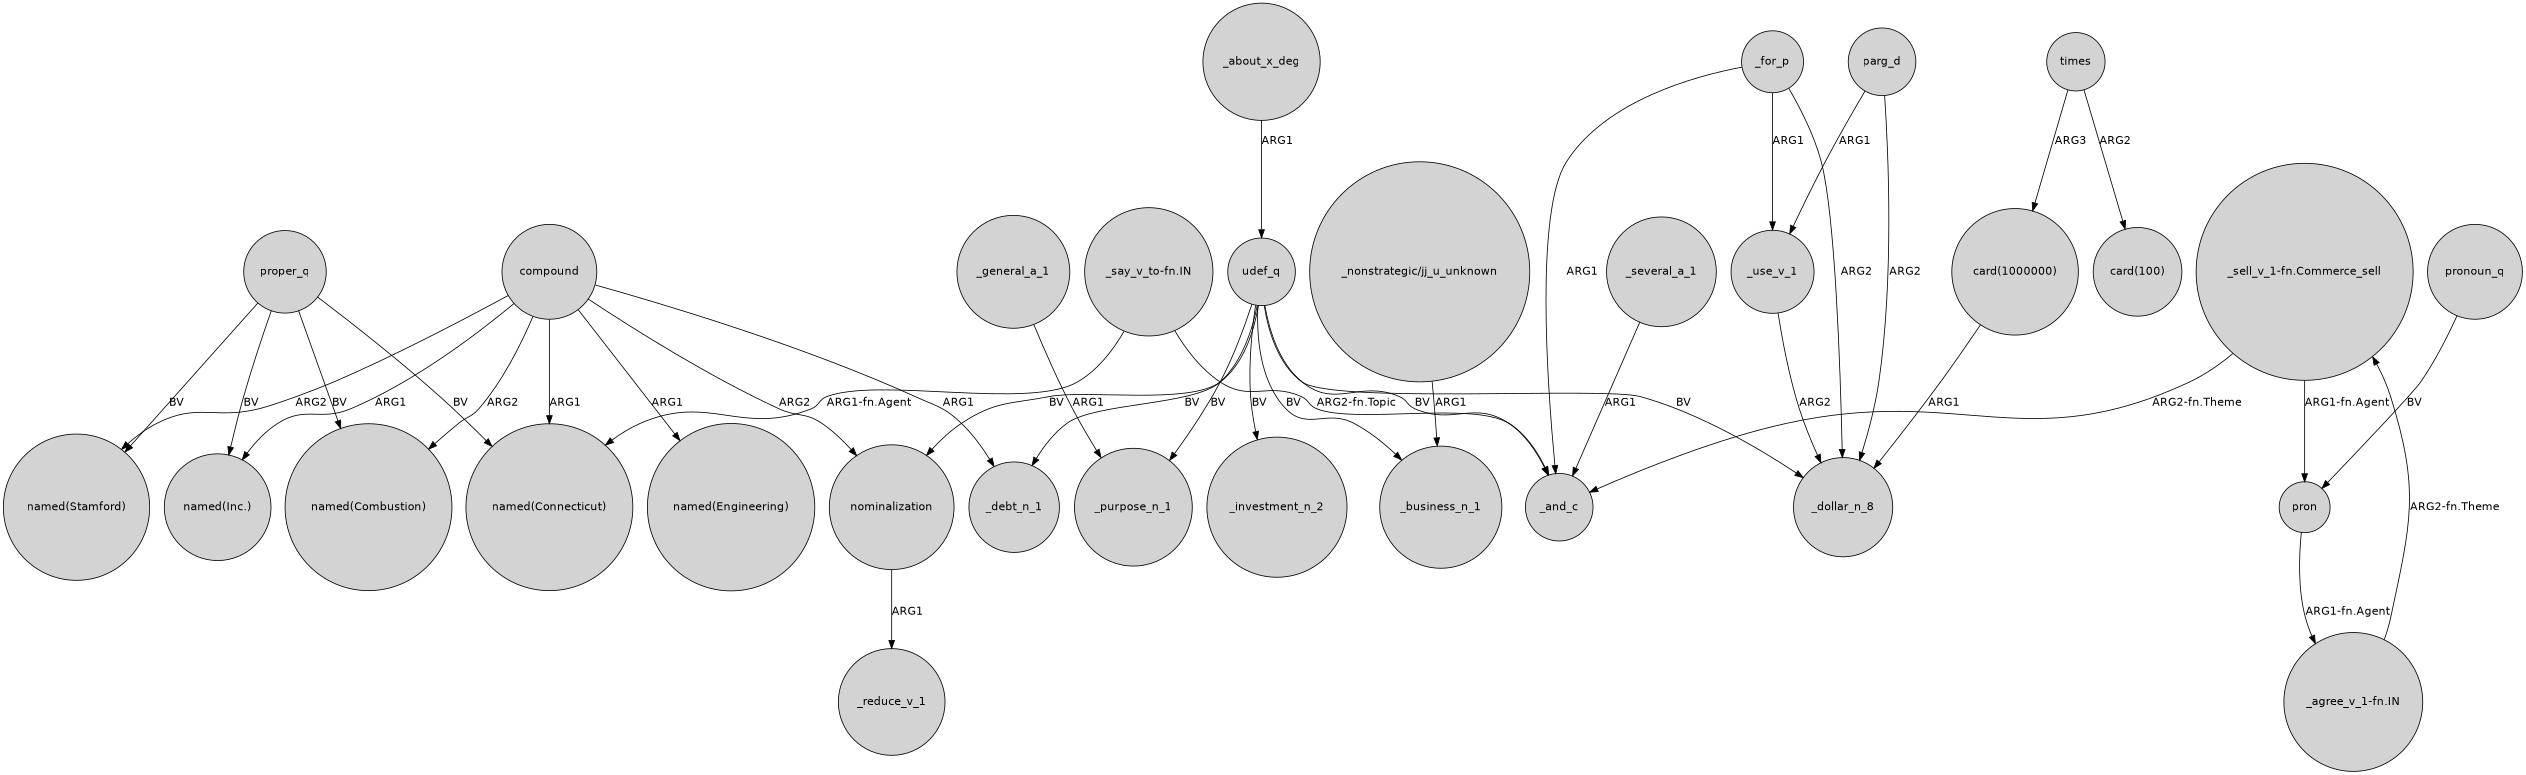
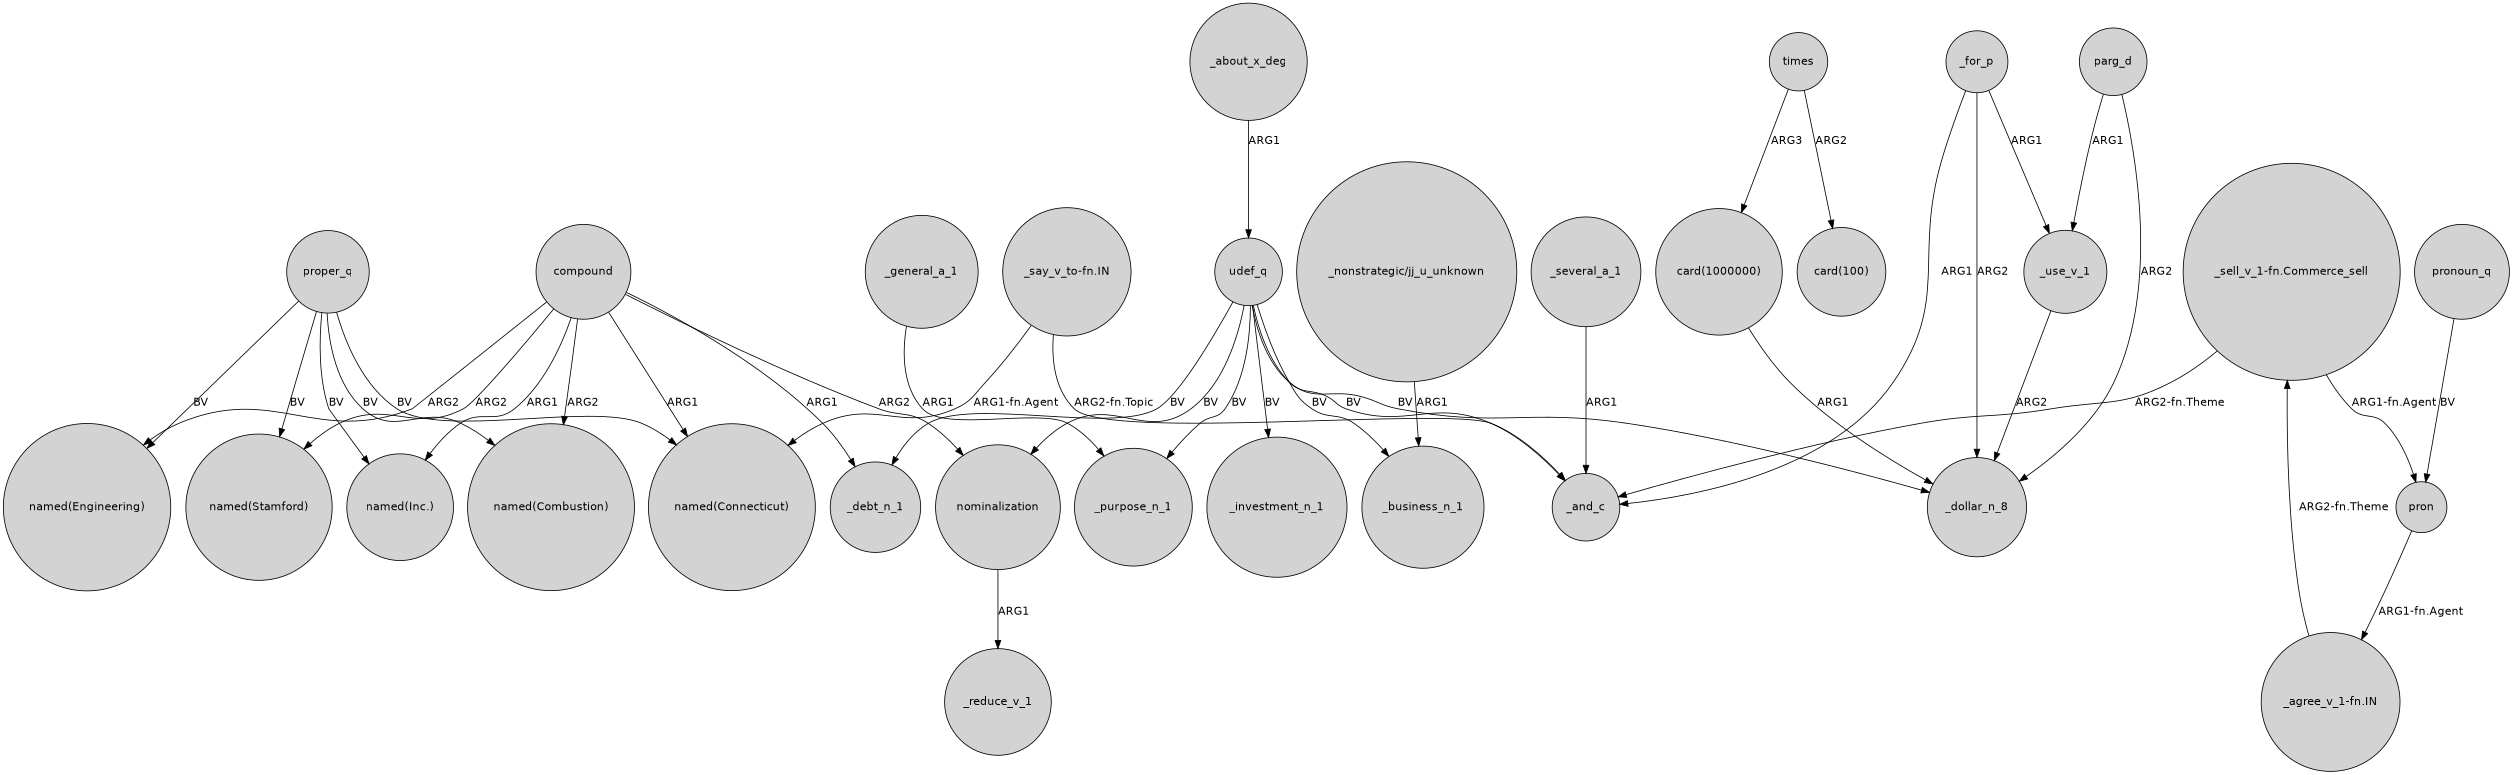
edge "proper_q" -> "named(Engineering)": added, label "BV"
edge "compound" -> "named(Engineering)": label "ARG1" -> "ARG2"
node "_investment_n_2": label "_investment_n_2" -> "_investment_n_1"
